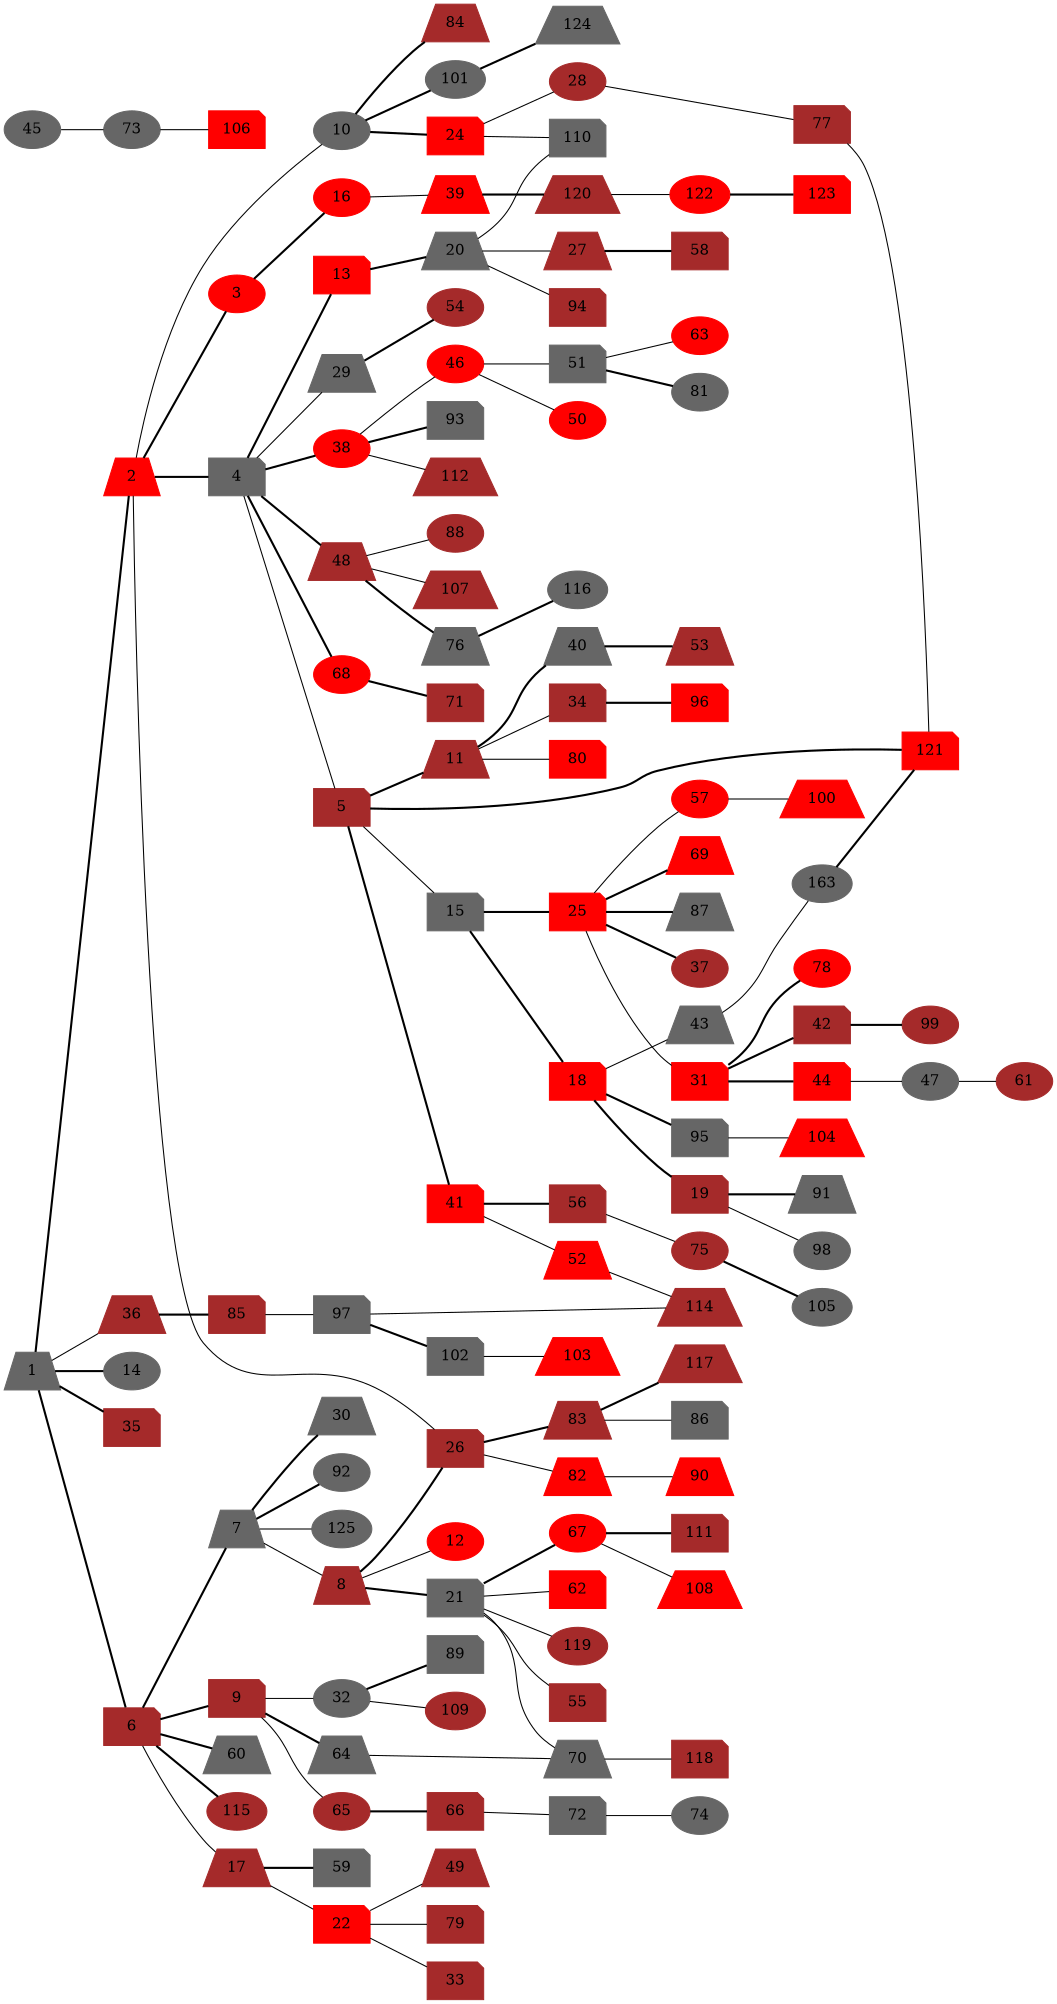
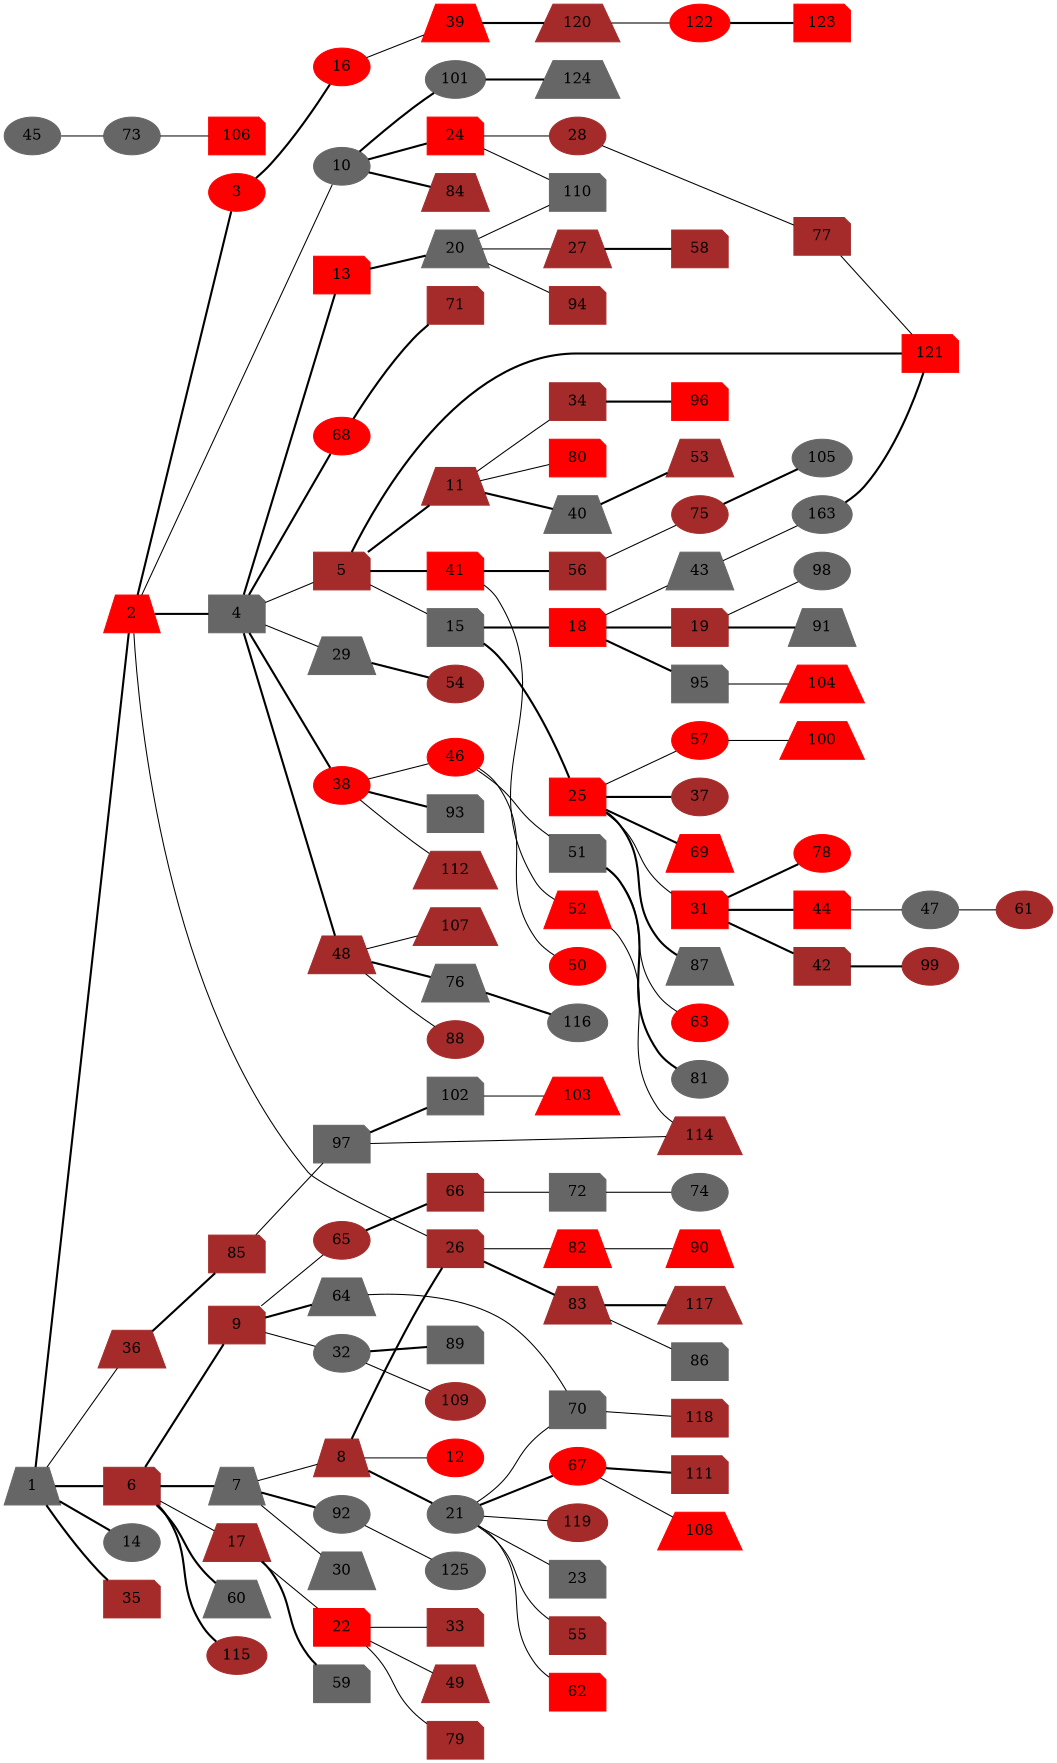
edge "30" -- "7": style bold -> solid
edge "7" -- "125": now "92" -- "125"
node "23": added
node "21": shape note -> ellipse
node "70": shape trapezium -> note
